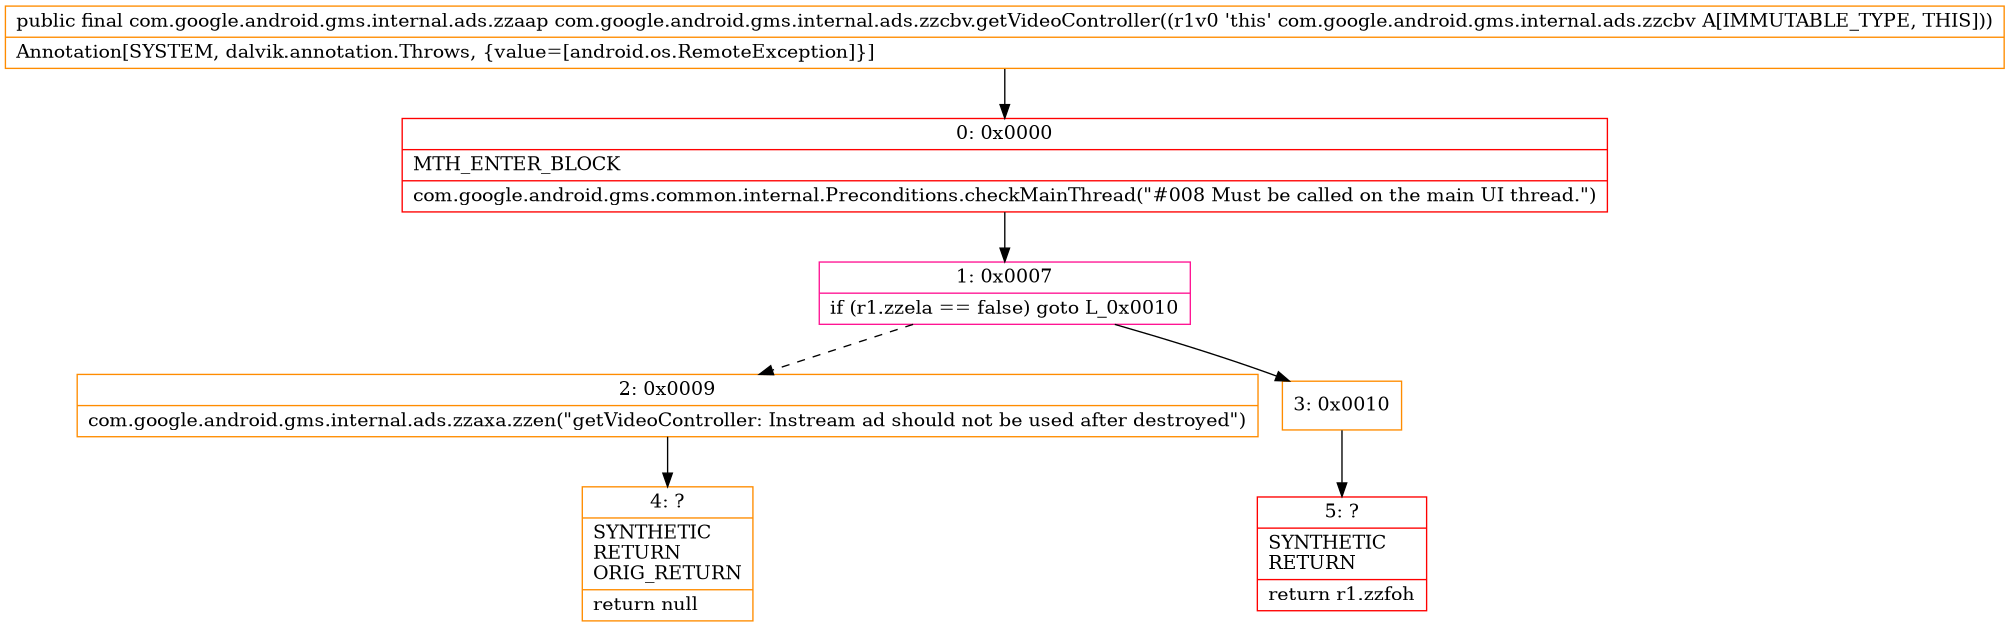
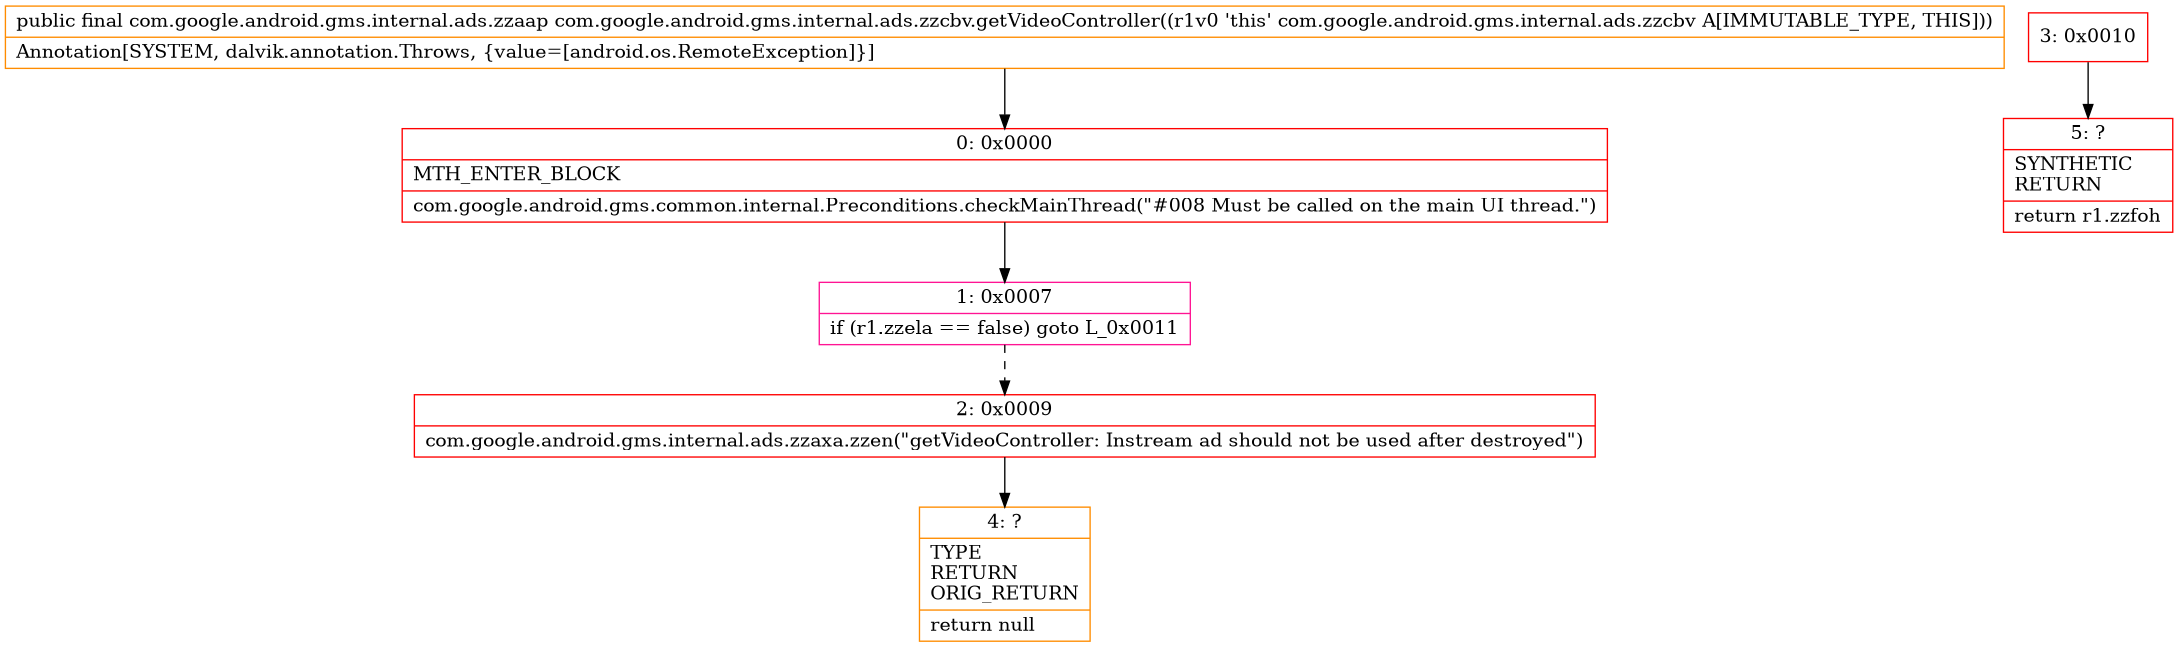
node "1: 0x0007": text "if (r1.zzela == false) goto L_0x0010" -> "if (r1.zzela == false) goto L_0x0011"
edge "1: 0x0007" -> "3: 0x0010": removed
node "2: 0x0009": color darkorange -> red
node "3: 0x0010": color darkorange -> red
node "4: ?": text "SYNTHETIC" -> "TYPE"
